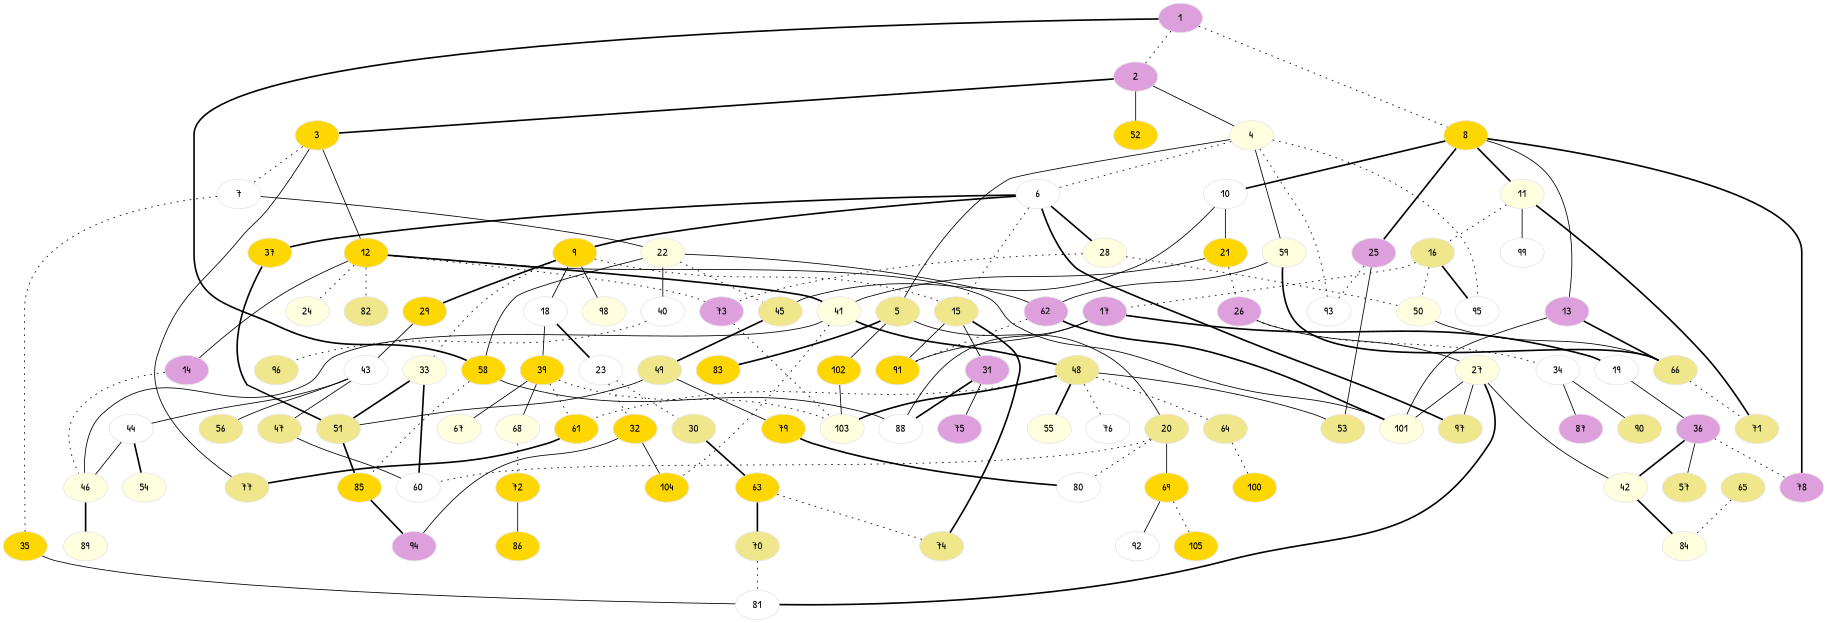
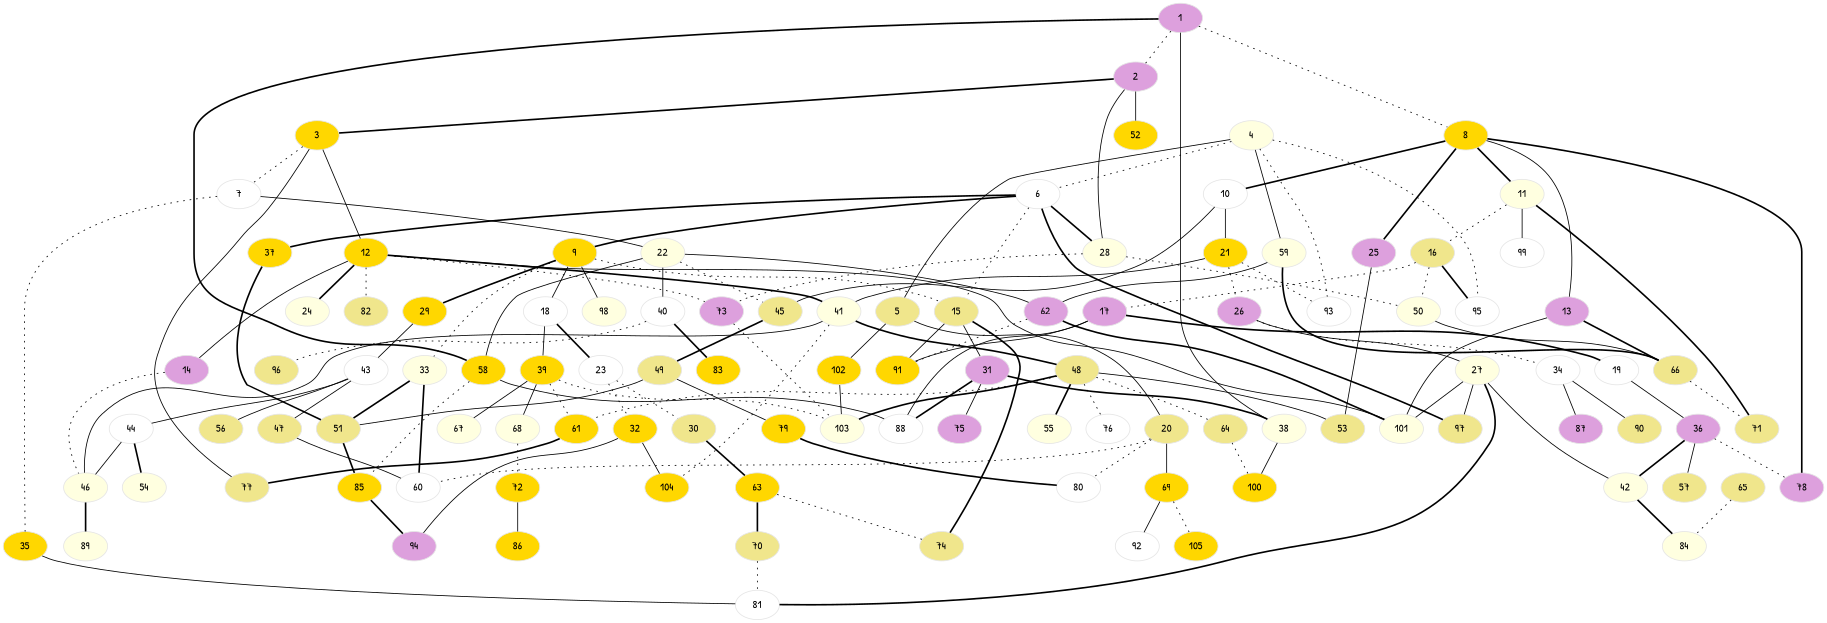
edge "2" -- "4": now "2" -- "28"
edge "12" -- "24": style dotted -> bold
edge "25" -- "93": now "21" -- "93"
edge "5" -- "83": now "40" -- "83"
node "38": added
